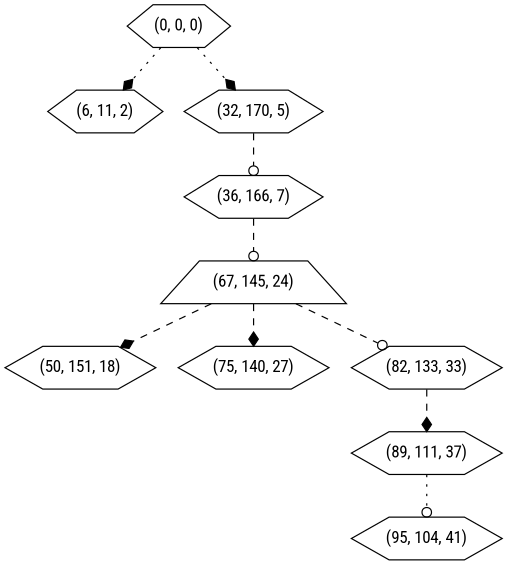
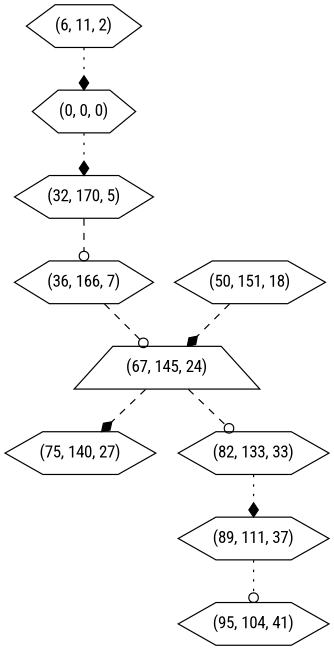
edge "(0, 0, 0)" -> "(6, 11, 2)": reversed
edge "(67, 145, 24)" -> "(50, 151, 18)": reversed
edge "(82, 133, 33)" -> "(89, 111, 37)": style dashed -> dotted
